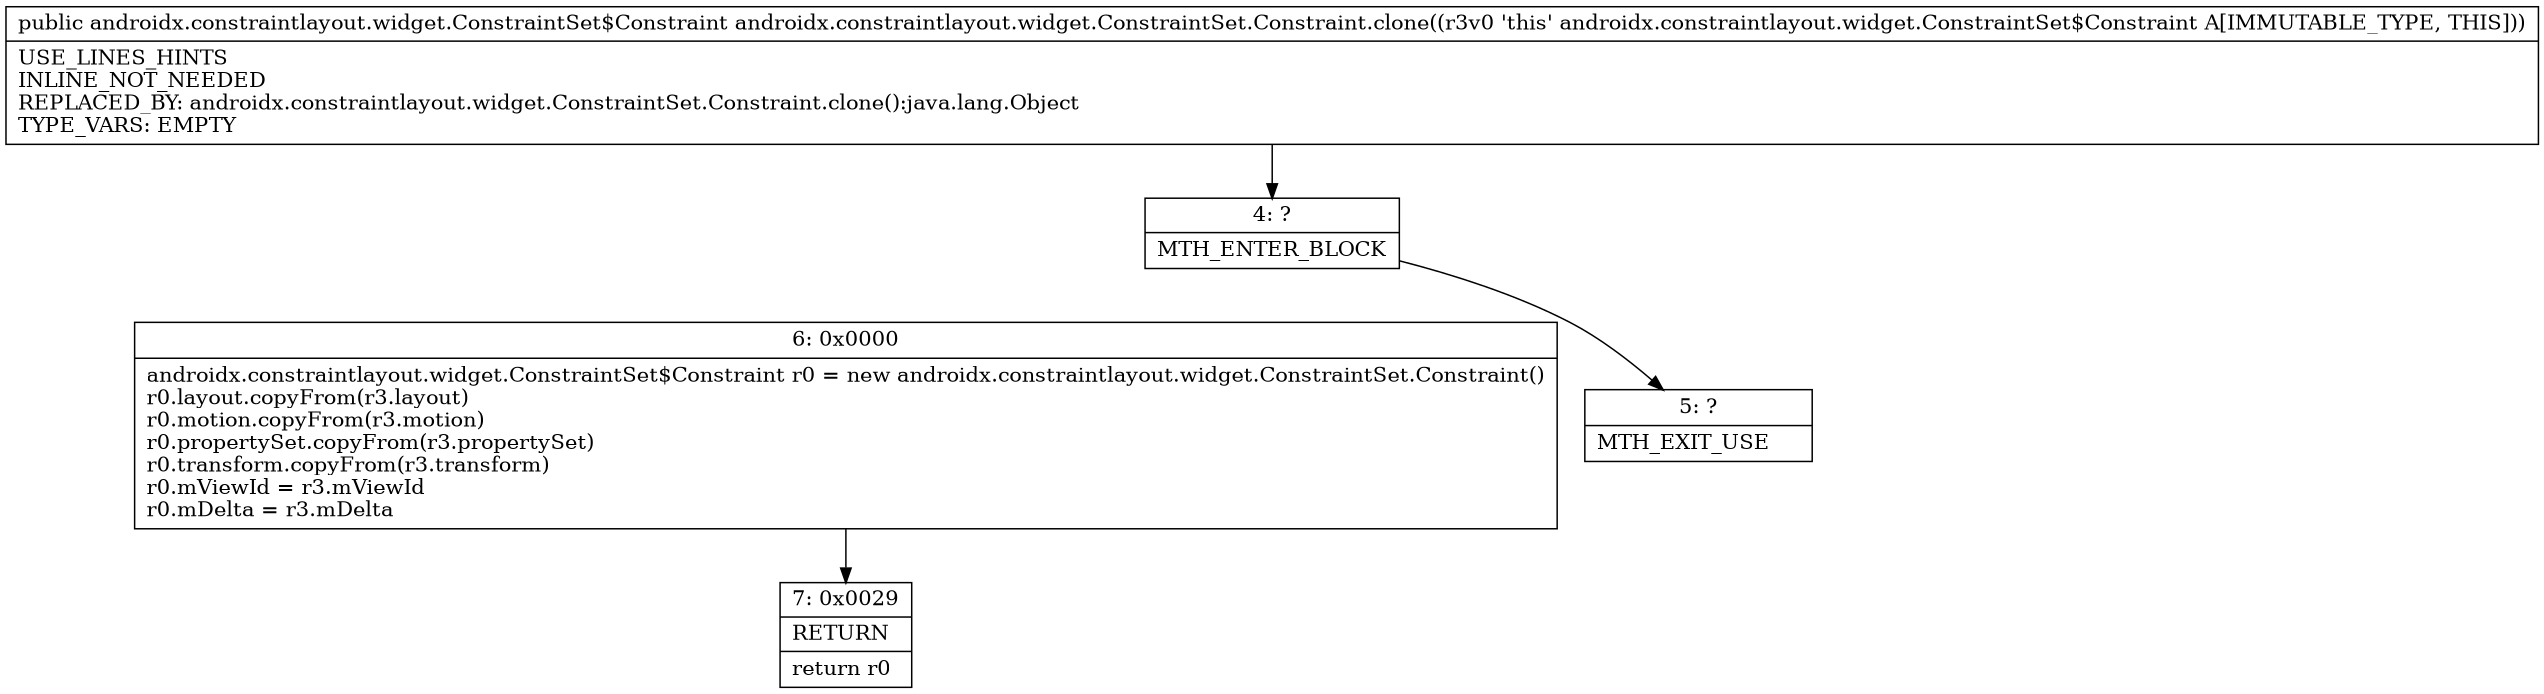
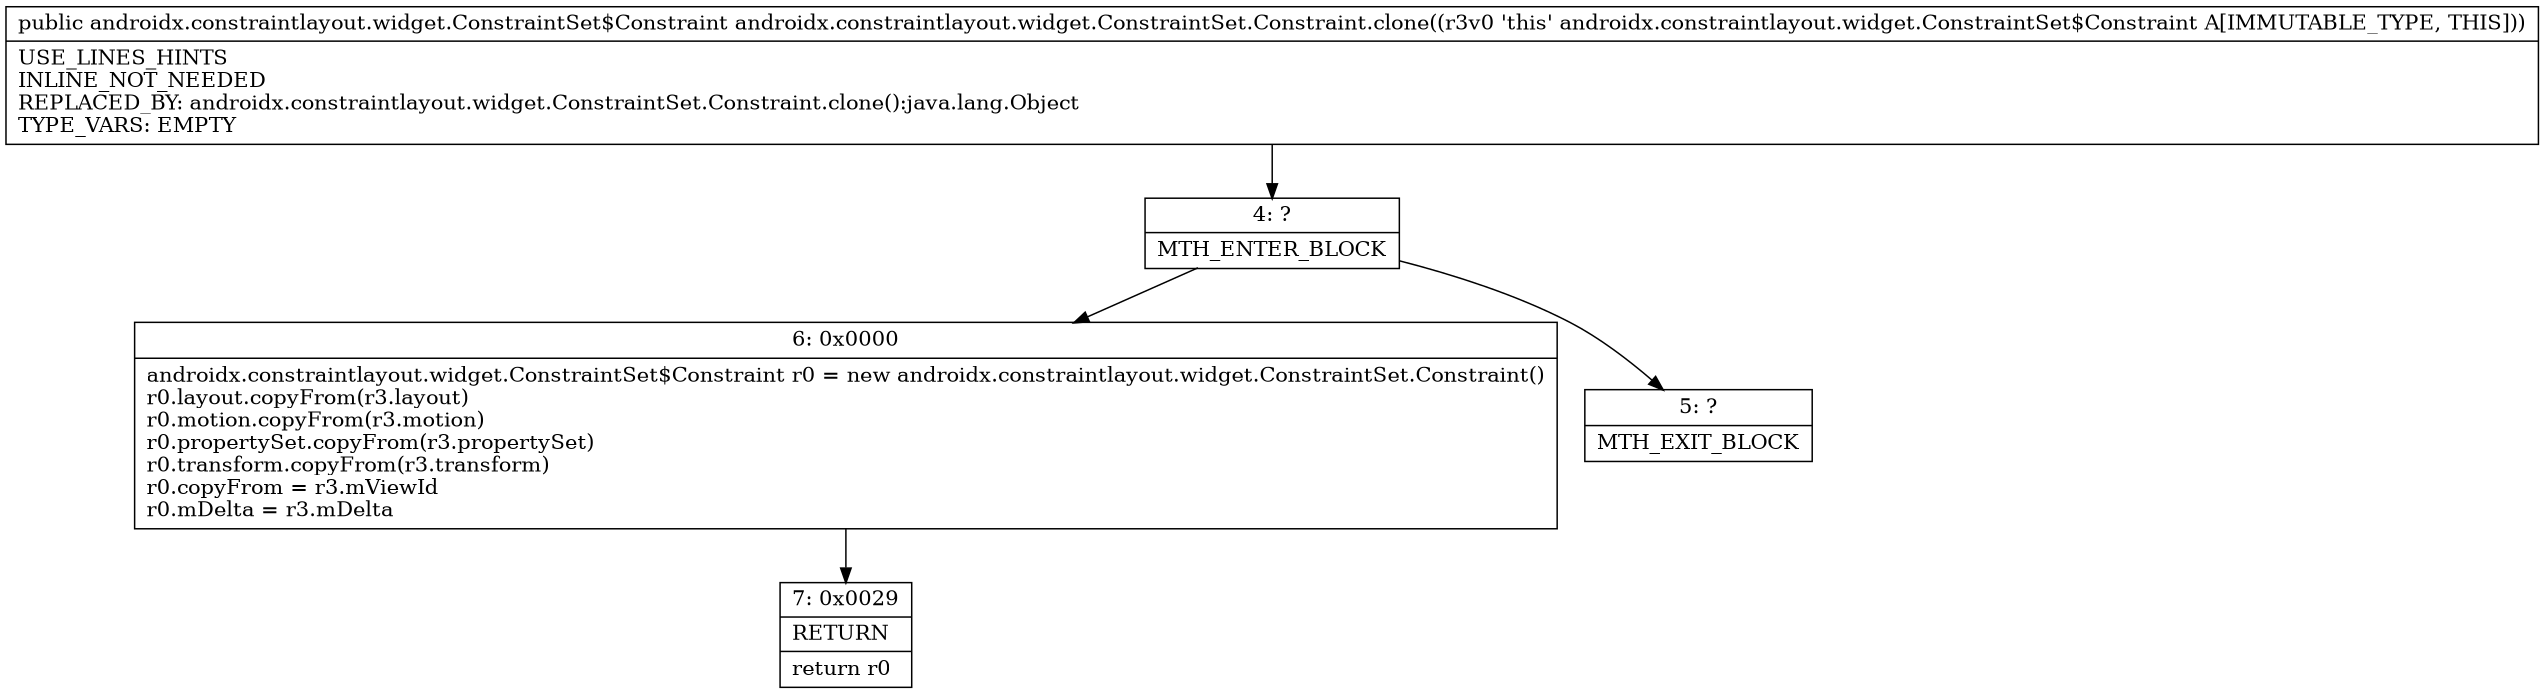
edge "4: ?" -> "6: 0x0000": added
node "5: ?": text "MTH_EXIT_USE" -> "MTH_EXIT_BLOCK"
node "6: 0x0000": text "r0.mViewId = r3.mViewId" -> "r0.copyFrom = r3.mViewId"
